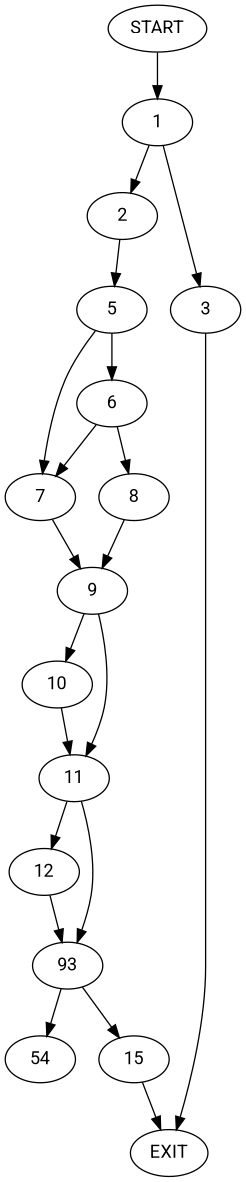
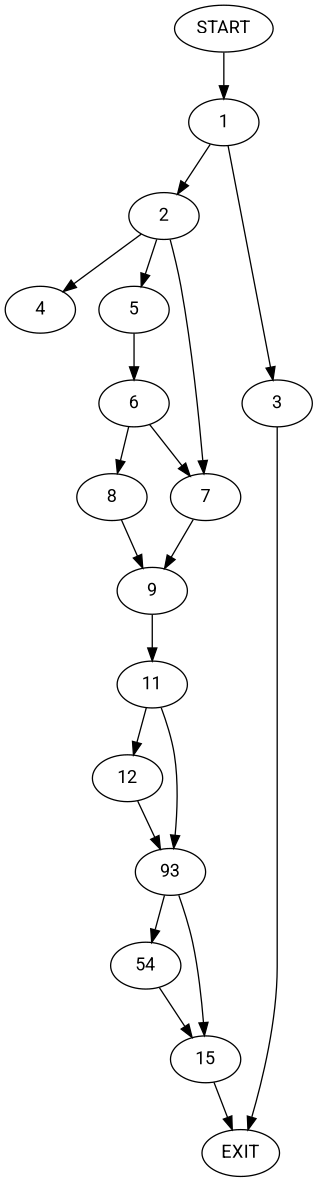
node "4": added
edge "5" -> "7": now "2" -> "7"
node "10": removed
edge "54" -> "15": added
